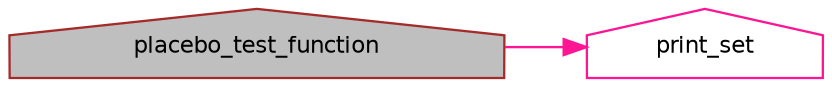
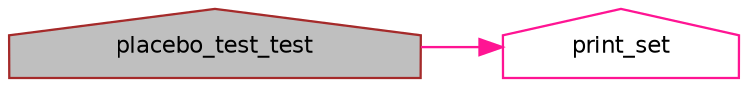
node "placebo_test_function": label "placebo_test_function" -> "placebo_test_test"
